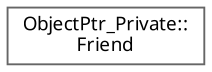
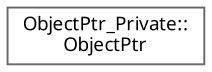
node "ObjectPtr_Private:: Friend": label "ObjectPtr_Private:: Friend" -> "ObjectPtr_Private:: ObjectPtr"
